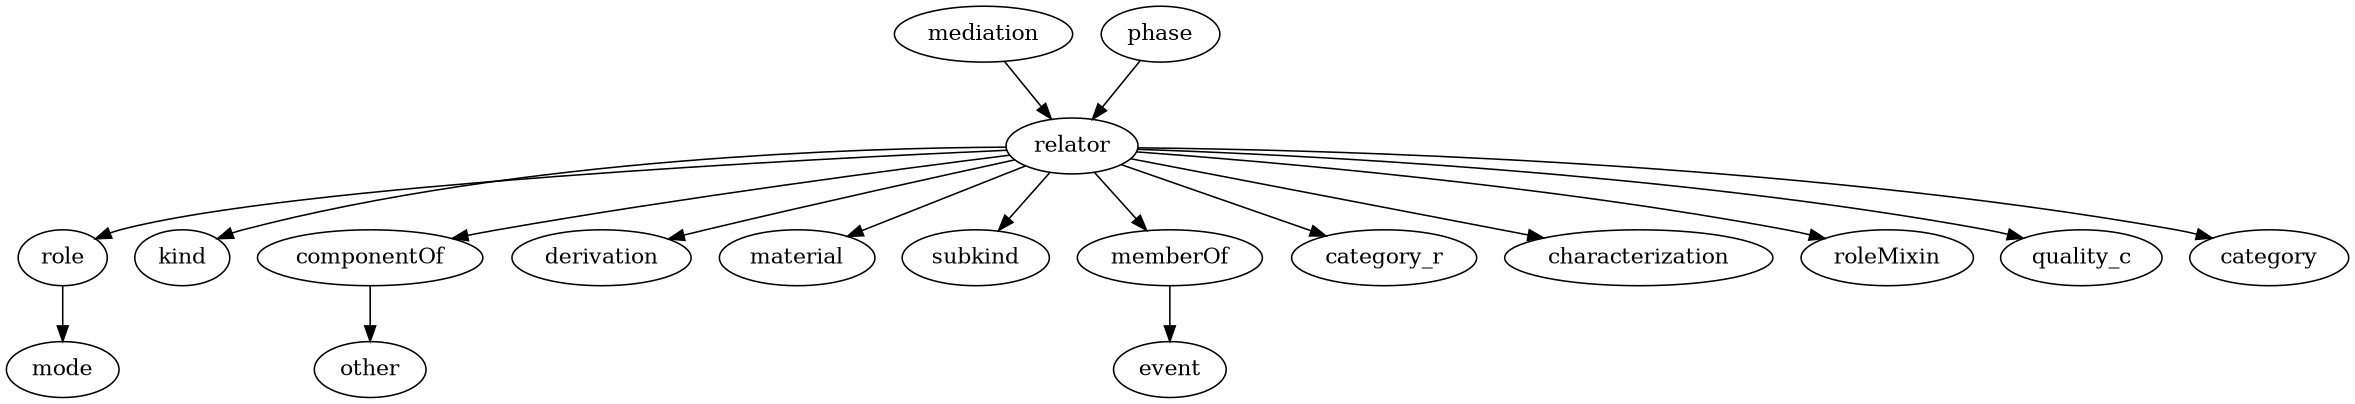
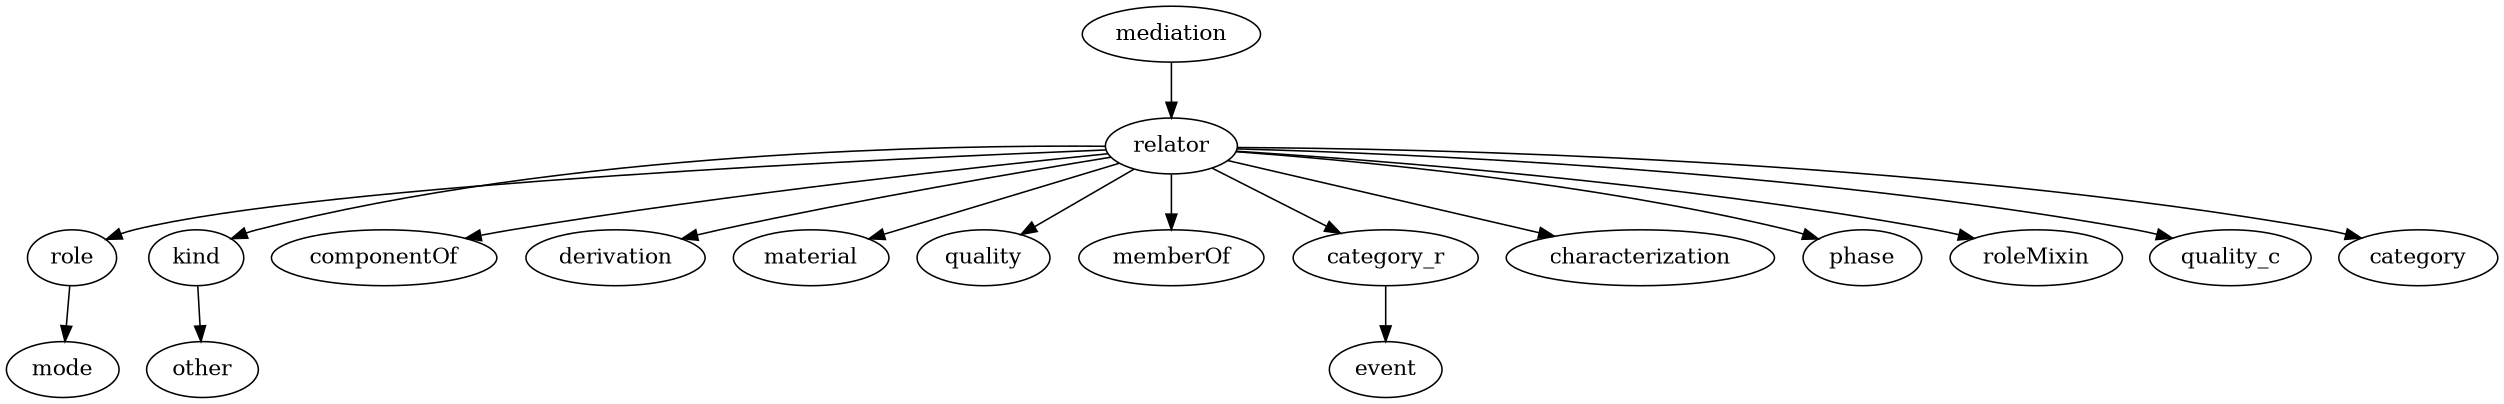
edge "phase" -> "relator": reversed
node "subkind": label "subkind" -> "quality"
edge "componentOf" -> "other": now "kind" -> "other"
edge "memberOf" -> "event": now "category_r" -> "event"
